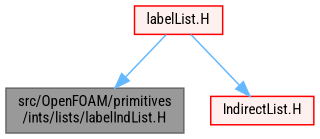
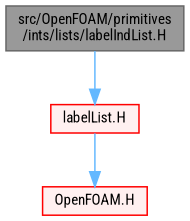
edge "labelList.H" -> "src/OpenFOAM/primitives /ints/lists/labelIndList.H": reversed
node "IndirectList.H": label "IndirectList.H" -> "OpenFOAM.H"
